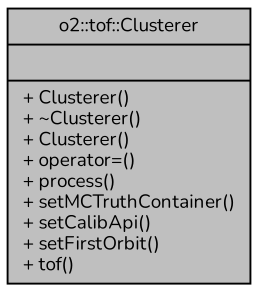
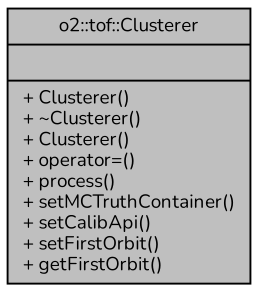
node "o2::tof::Clusterer": text "+ tof()" -> "+ getFirstOrbit()"
